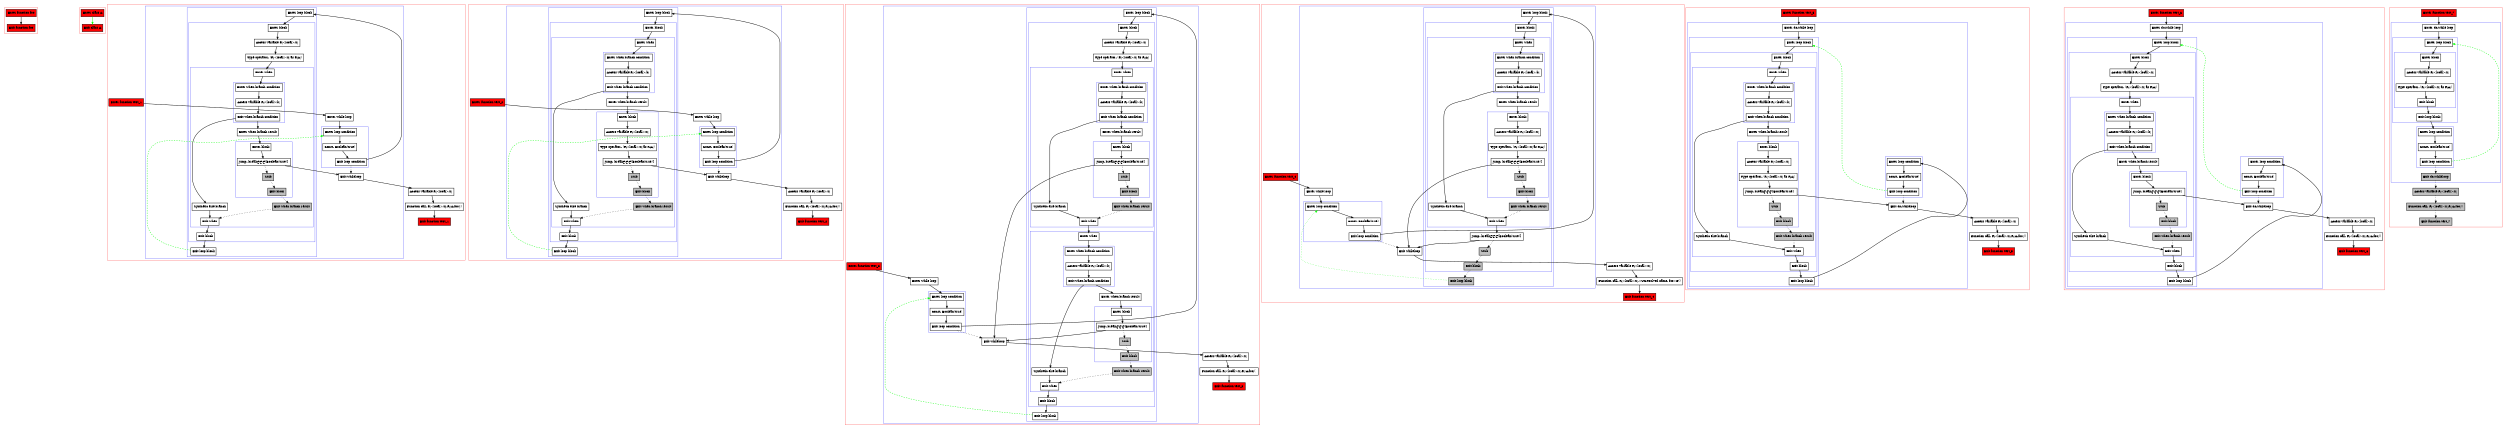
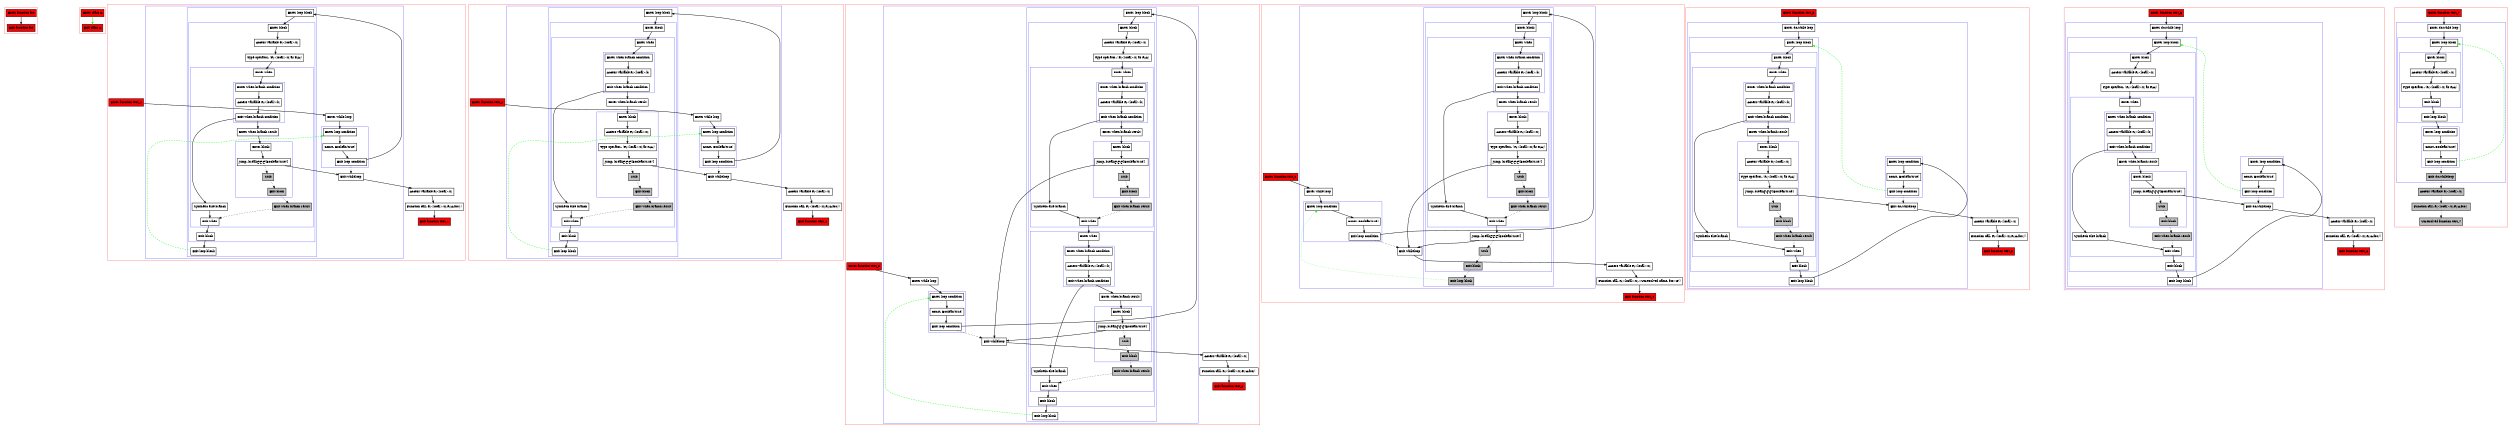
node "Exit function test_7": label "Exit function test_7" -> "Unresolved function test_7"
